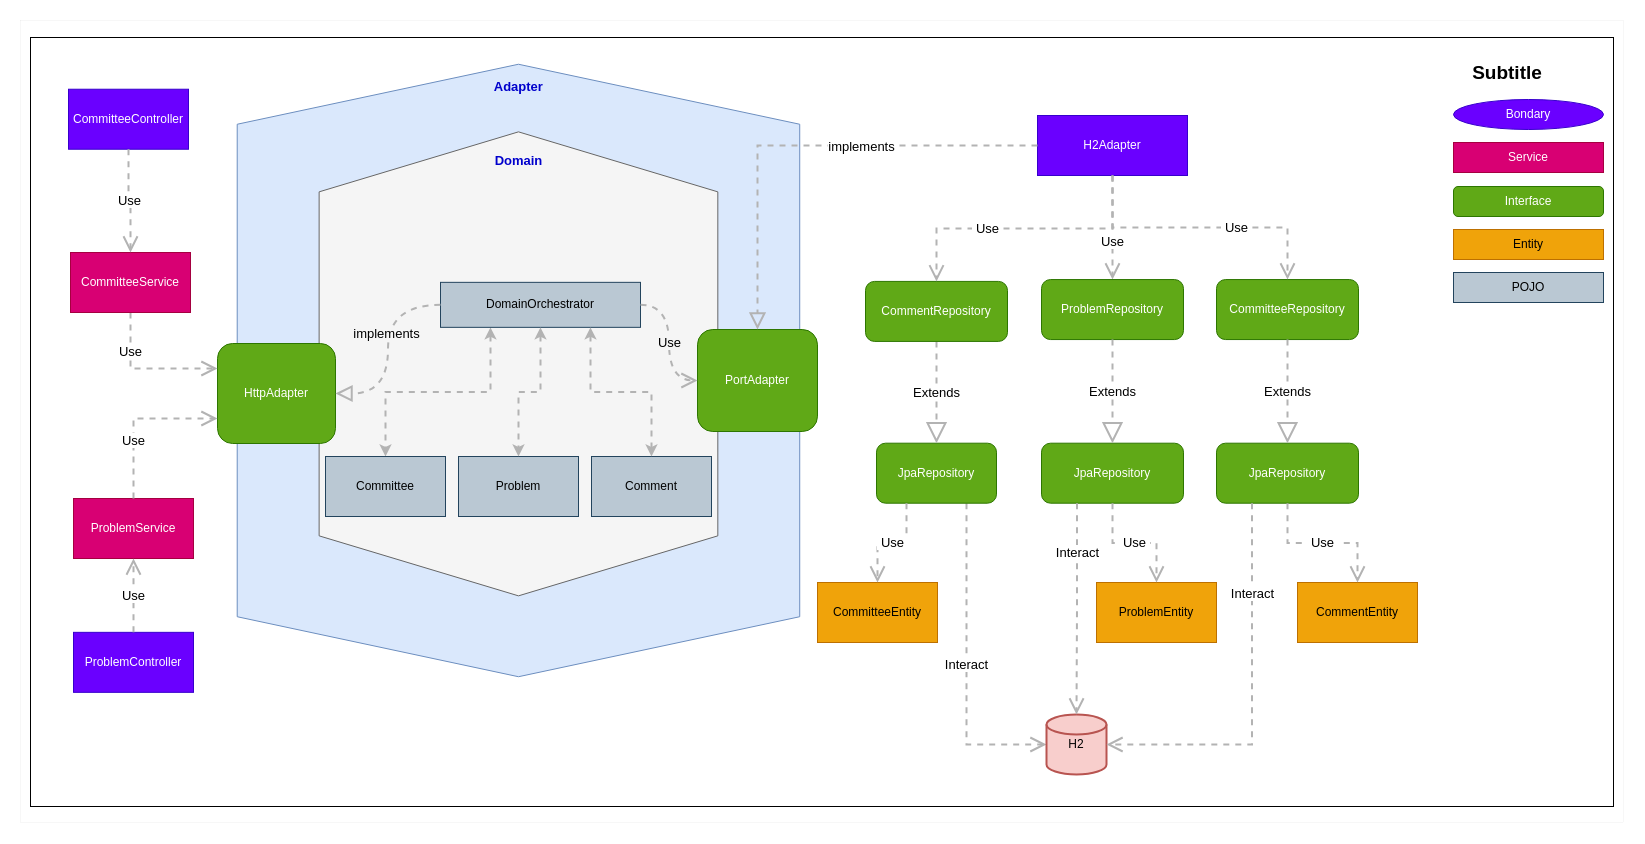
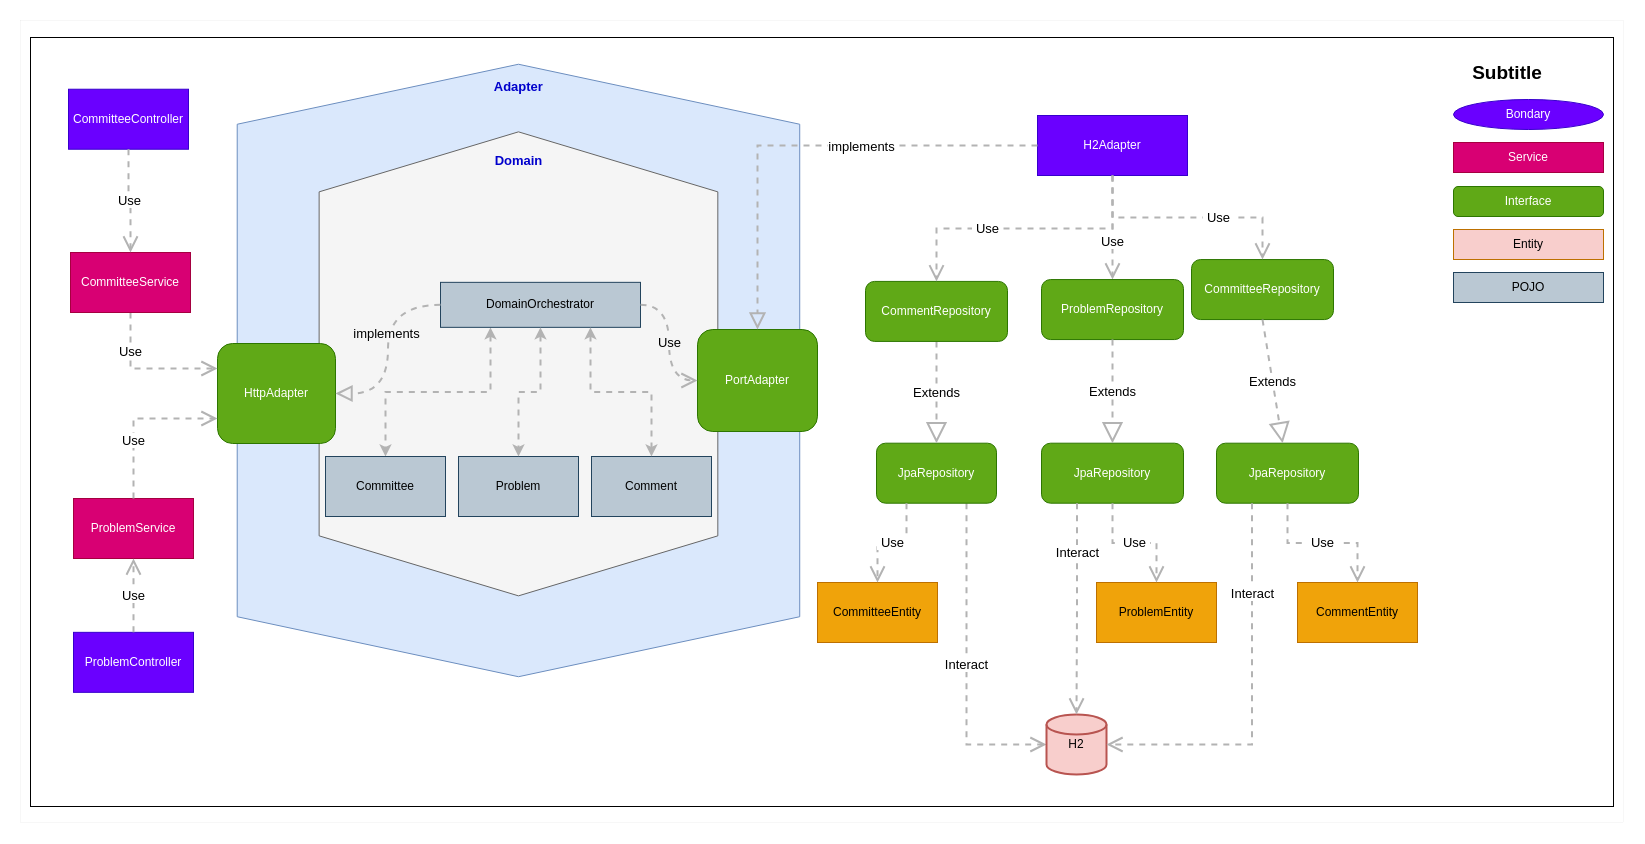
node "Entity": fillcolor #f0a30a -> #f8cecc
node "CommitteeRepository": moved (1288, 310) -> (1263, 290)
